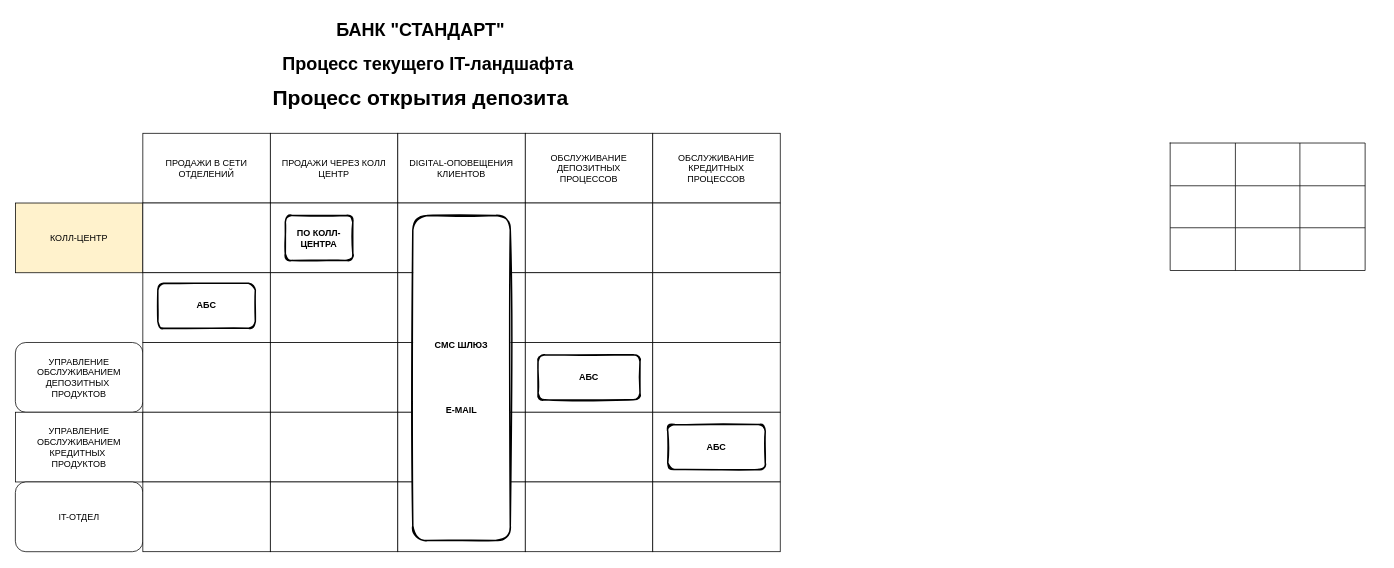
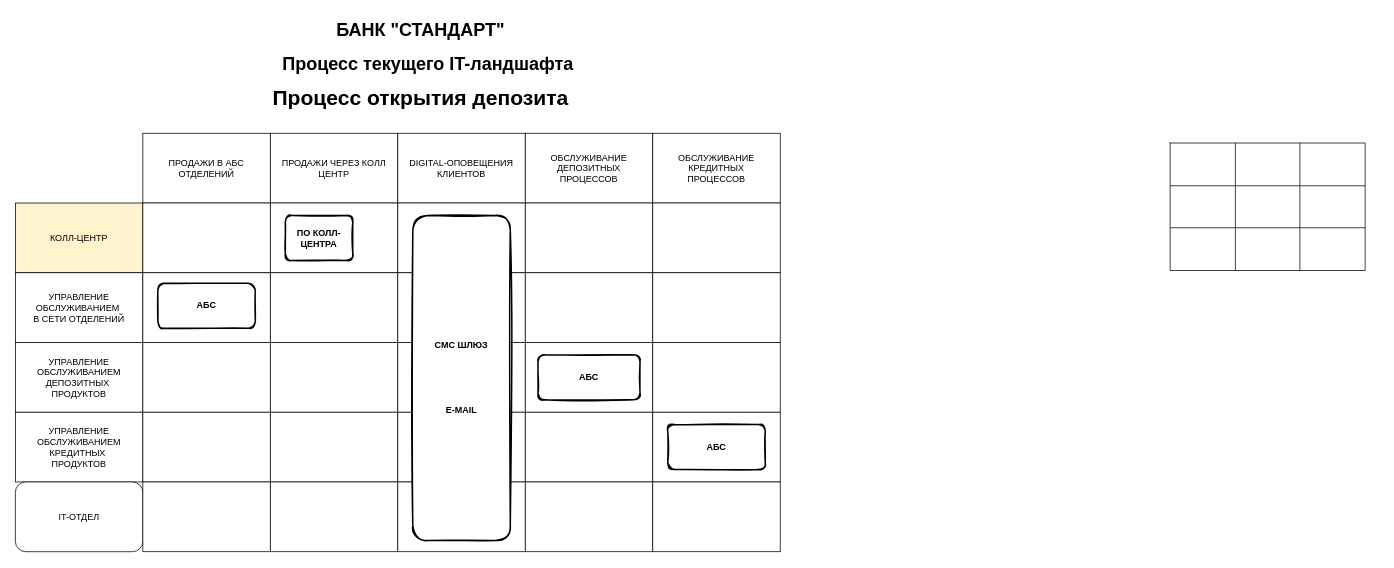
node "ПРОДАЖИ В СЕТИ ОТДЕЛЕНИЙ": label "ПРОДАЖИ В СЕТИ ОТДЕЛЕНИЙ" -> "ПРОДАЖИ В АБС ОТДЕЛЕНИЙ"
node "УПРАВЛЕНИЕ ОБСЛУЖИВАНИЕМ В СЕТИ ОТДЕЛЕНИЙ": added
node "УПРАВЛЕНИЕ ОБСЛУЖИВАНИЕМ ДЕПОЗИТНЫХ ПРОДУКТОВ": shape rounded rectangle -> rectangle
